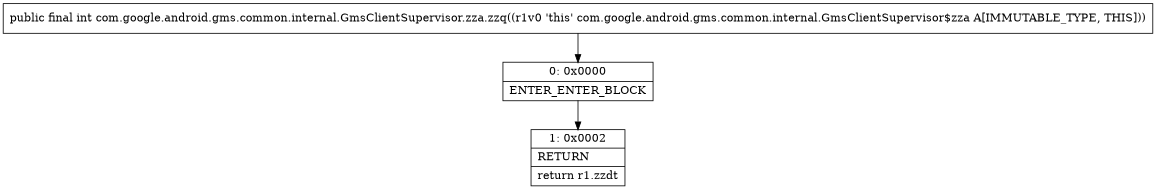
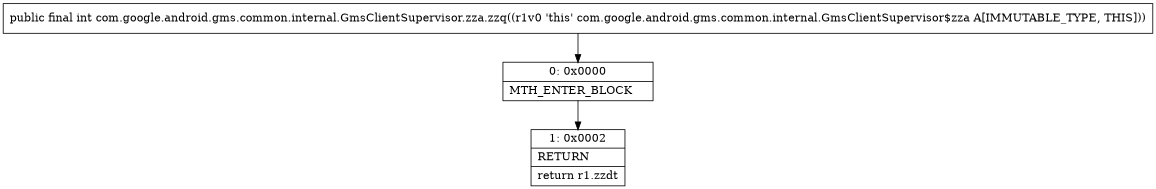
node "0: 0x0000": text "ENTER_ENTER_BLOCK" -> "MTH_ENTER_BLOCK"
